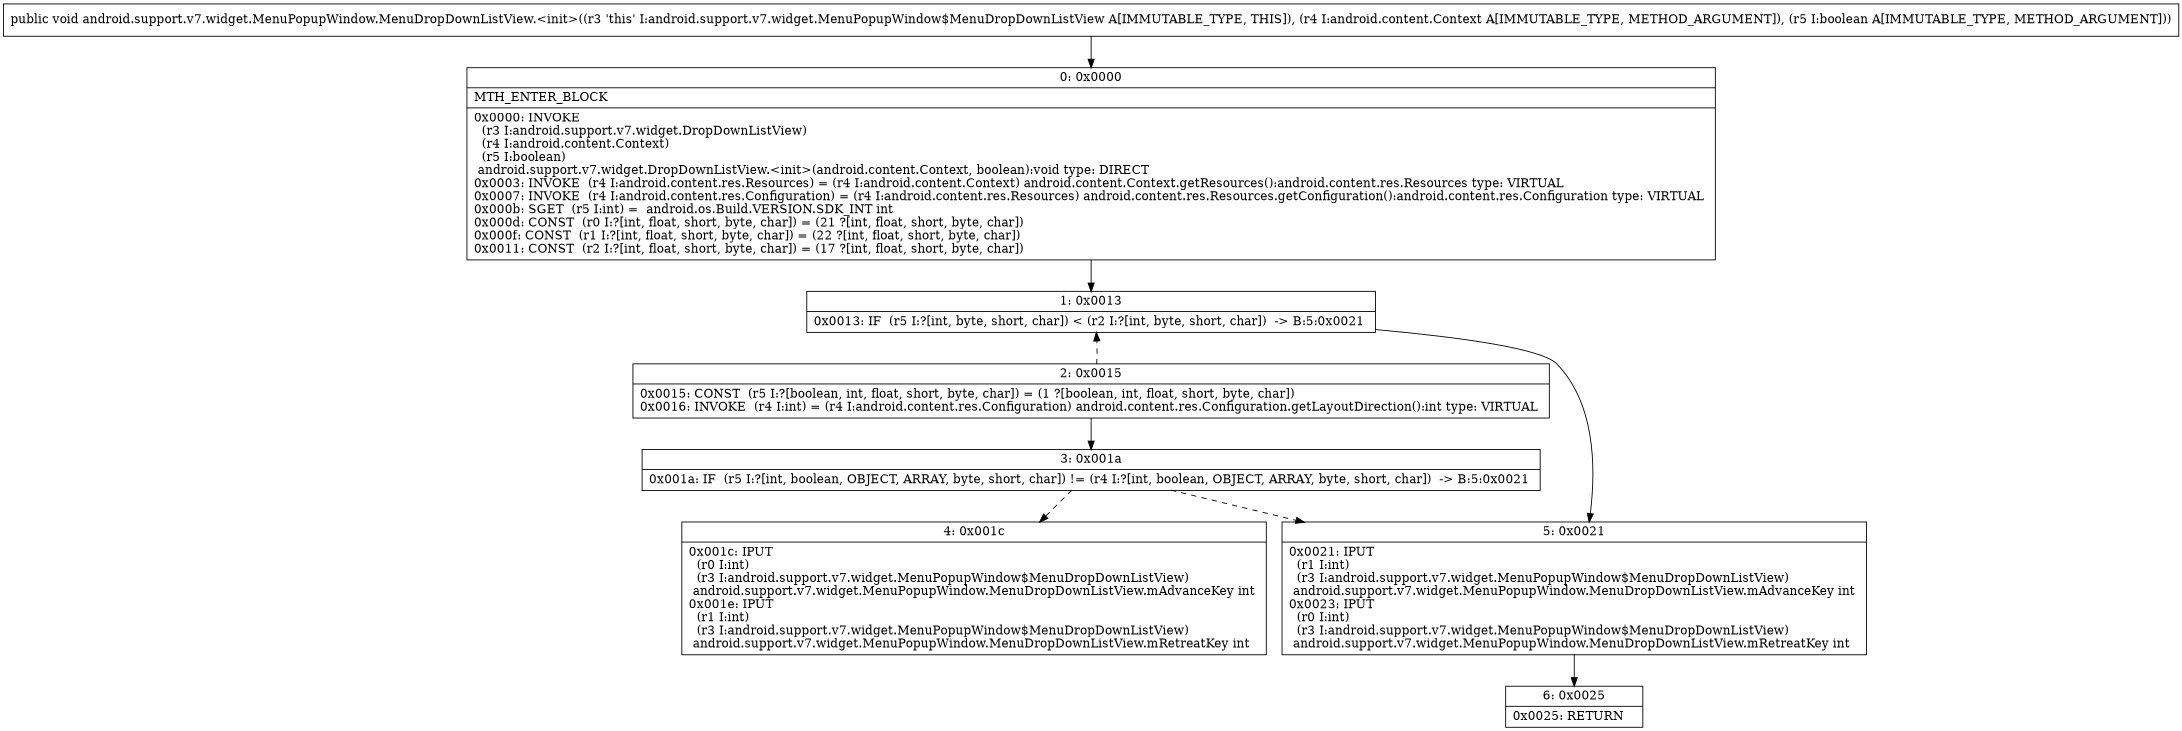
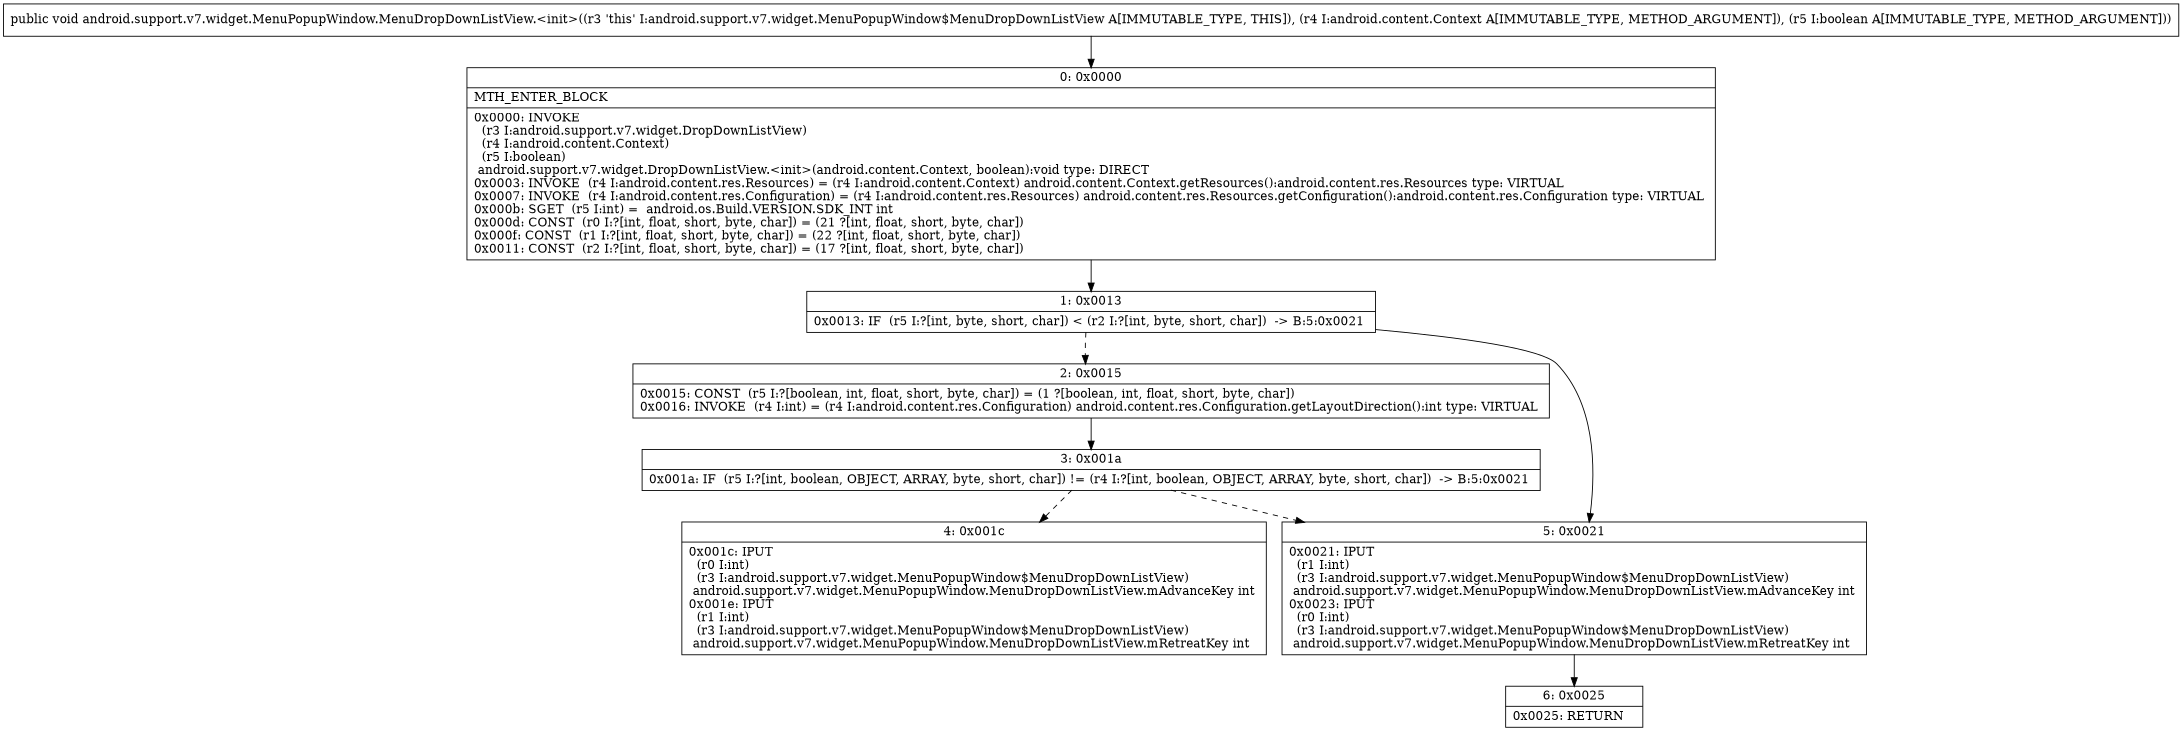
edge "2: 0x0015" -> "1: 0x0013": reversed
